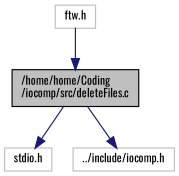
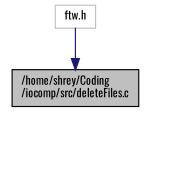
node "/home/home/Coding /iocomp/src/deleteFiles.c": label "/home/home/Coding /iocomp/src/deleteFiles.c" -> "/home/shrey/Coding /iocomp/src/deleteFiles.c"
node "stdio.h": removed
node "../include/iocomp.h": removed
